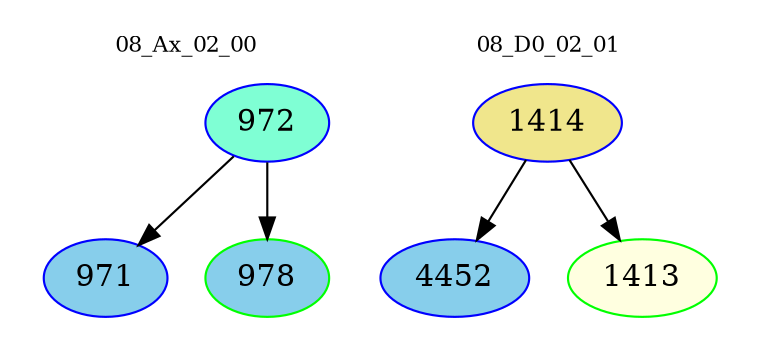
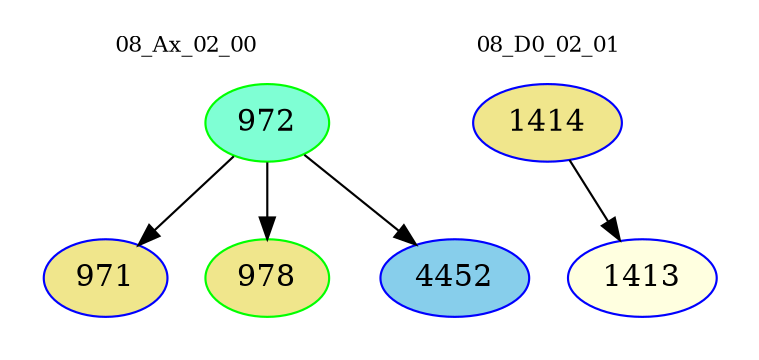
node "972": color blue -> green
edge "1414" -> "4452": now "972" -> "4452"
node "971": fillcolor skyblue -> khaki
node "978": fillcolor skyblue -> khaki
node "1413": color green -> blue
